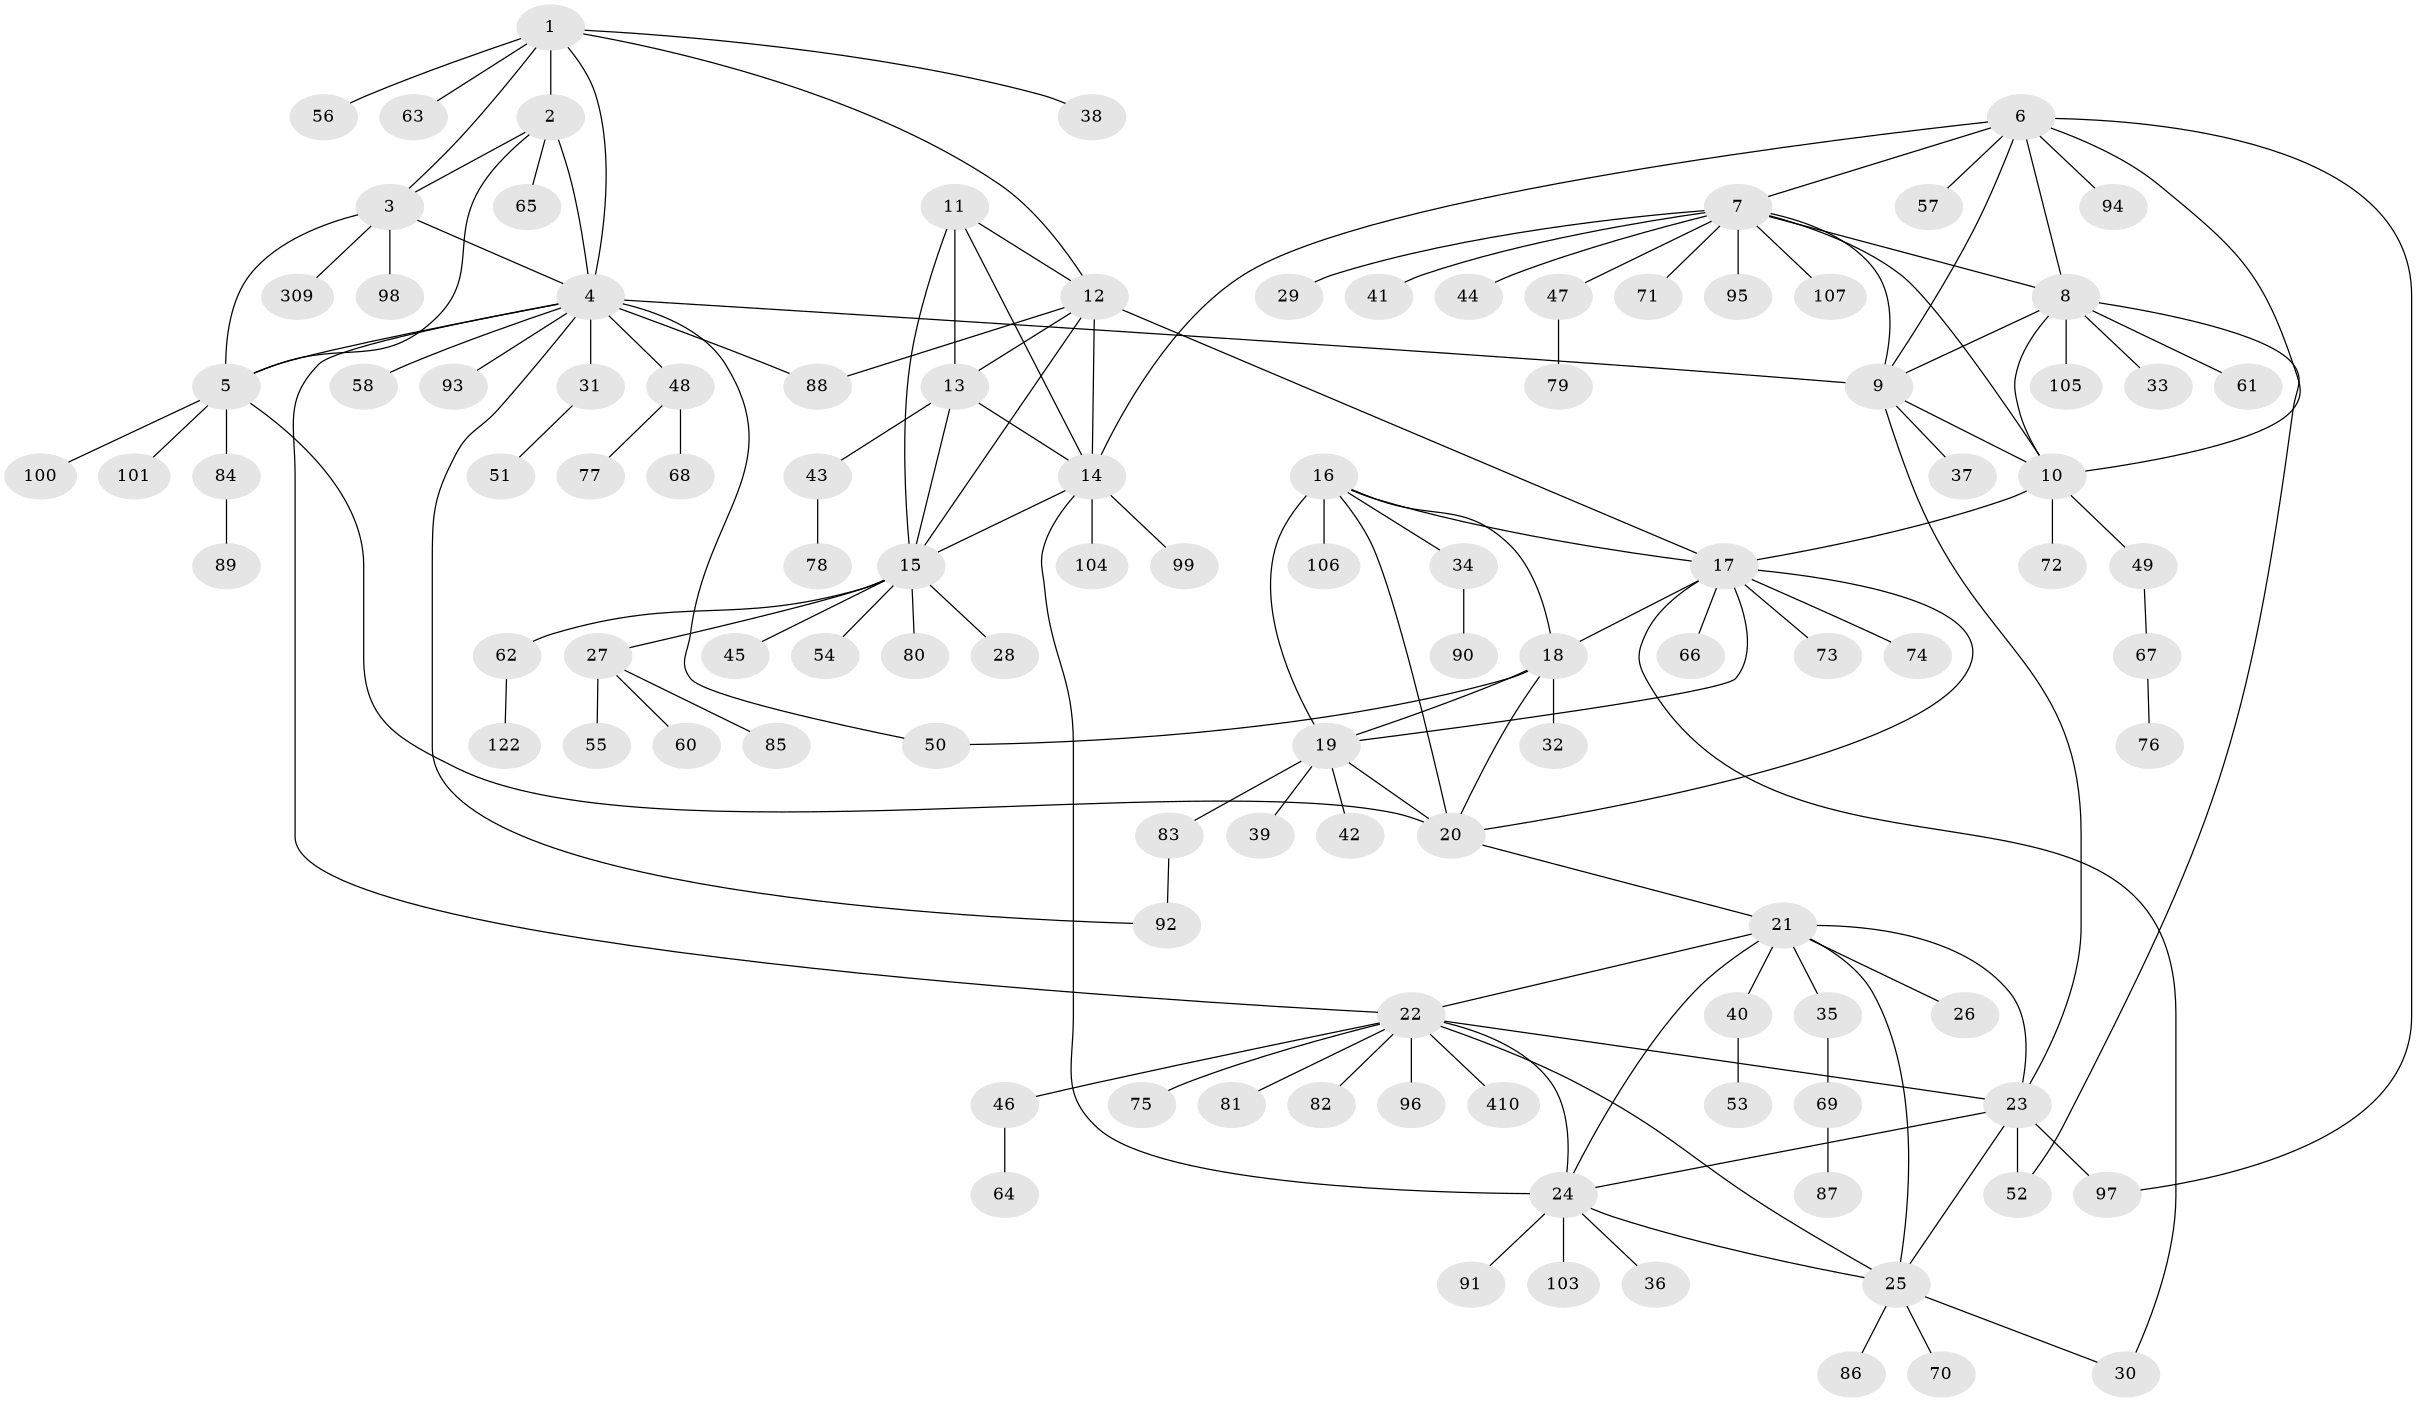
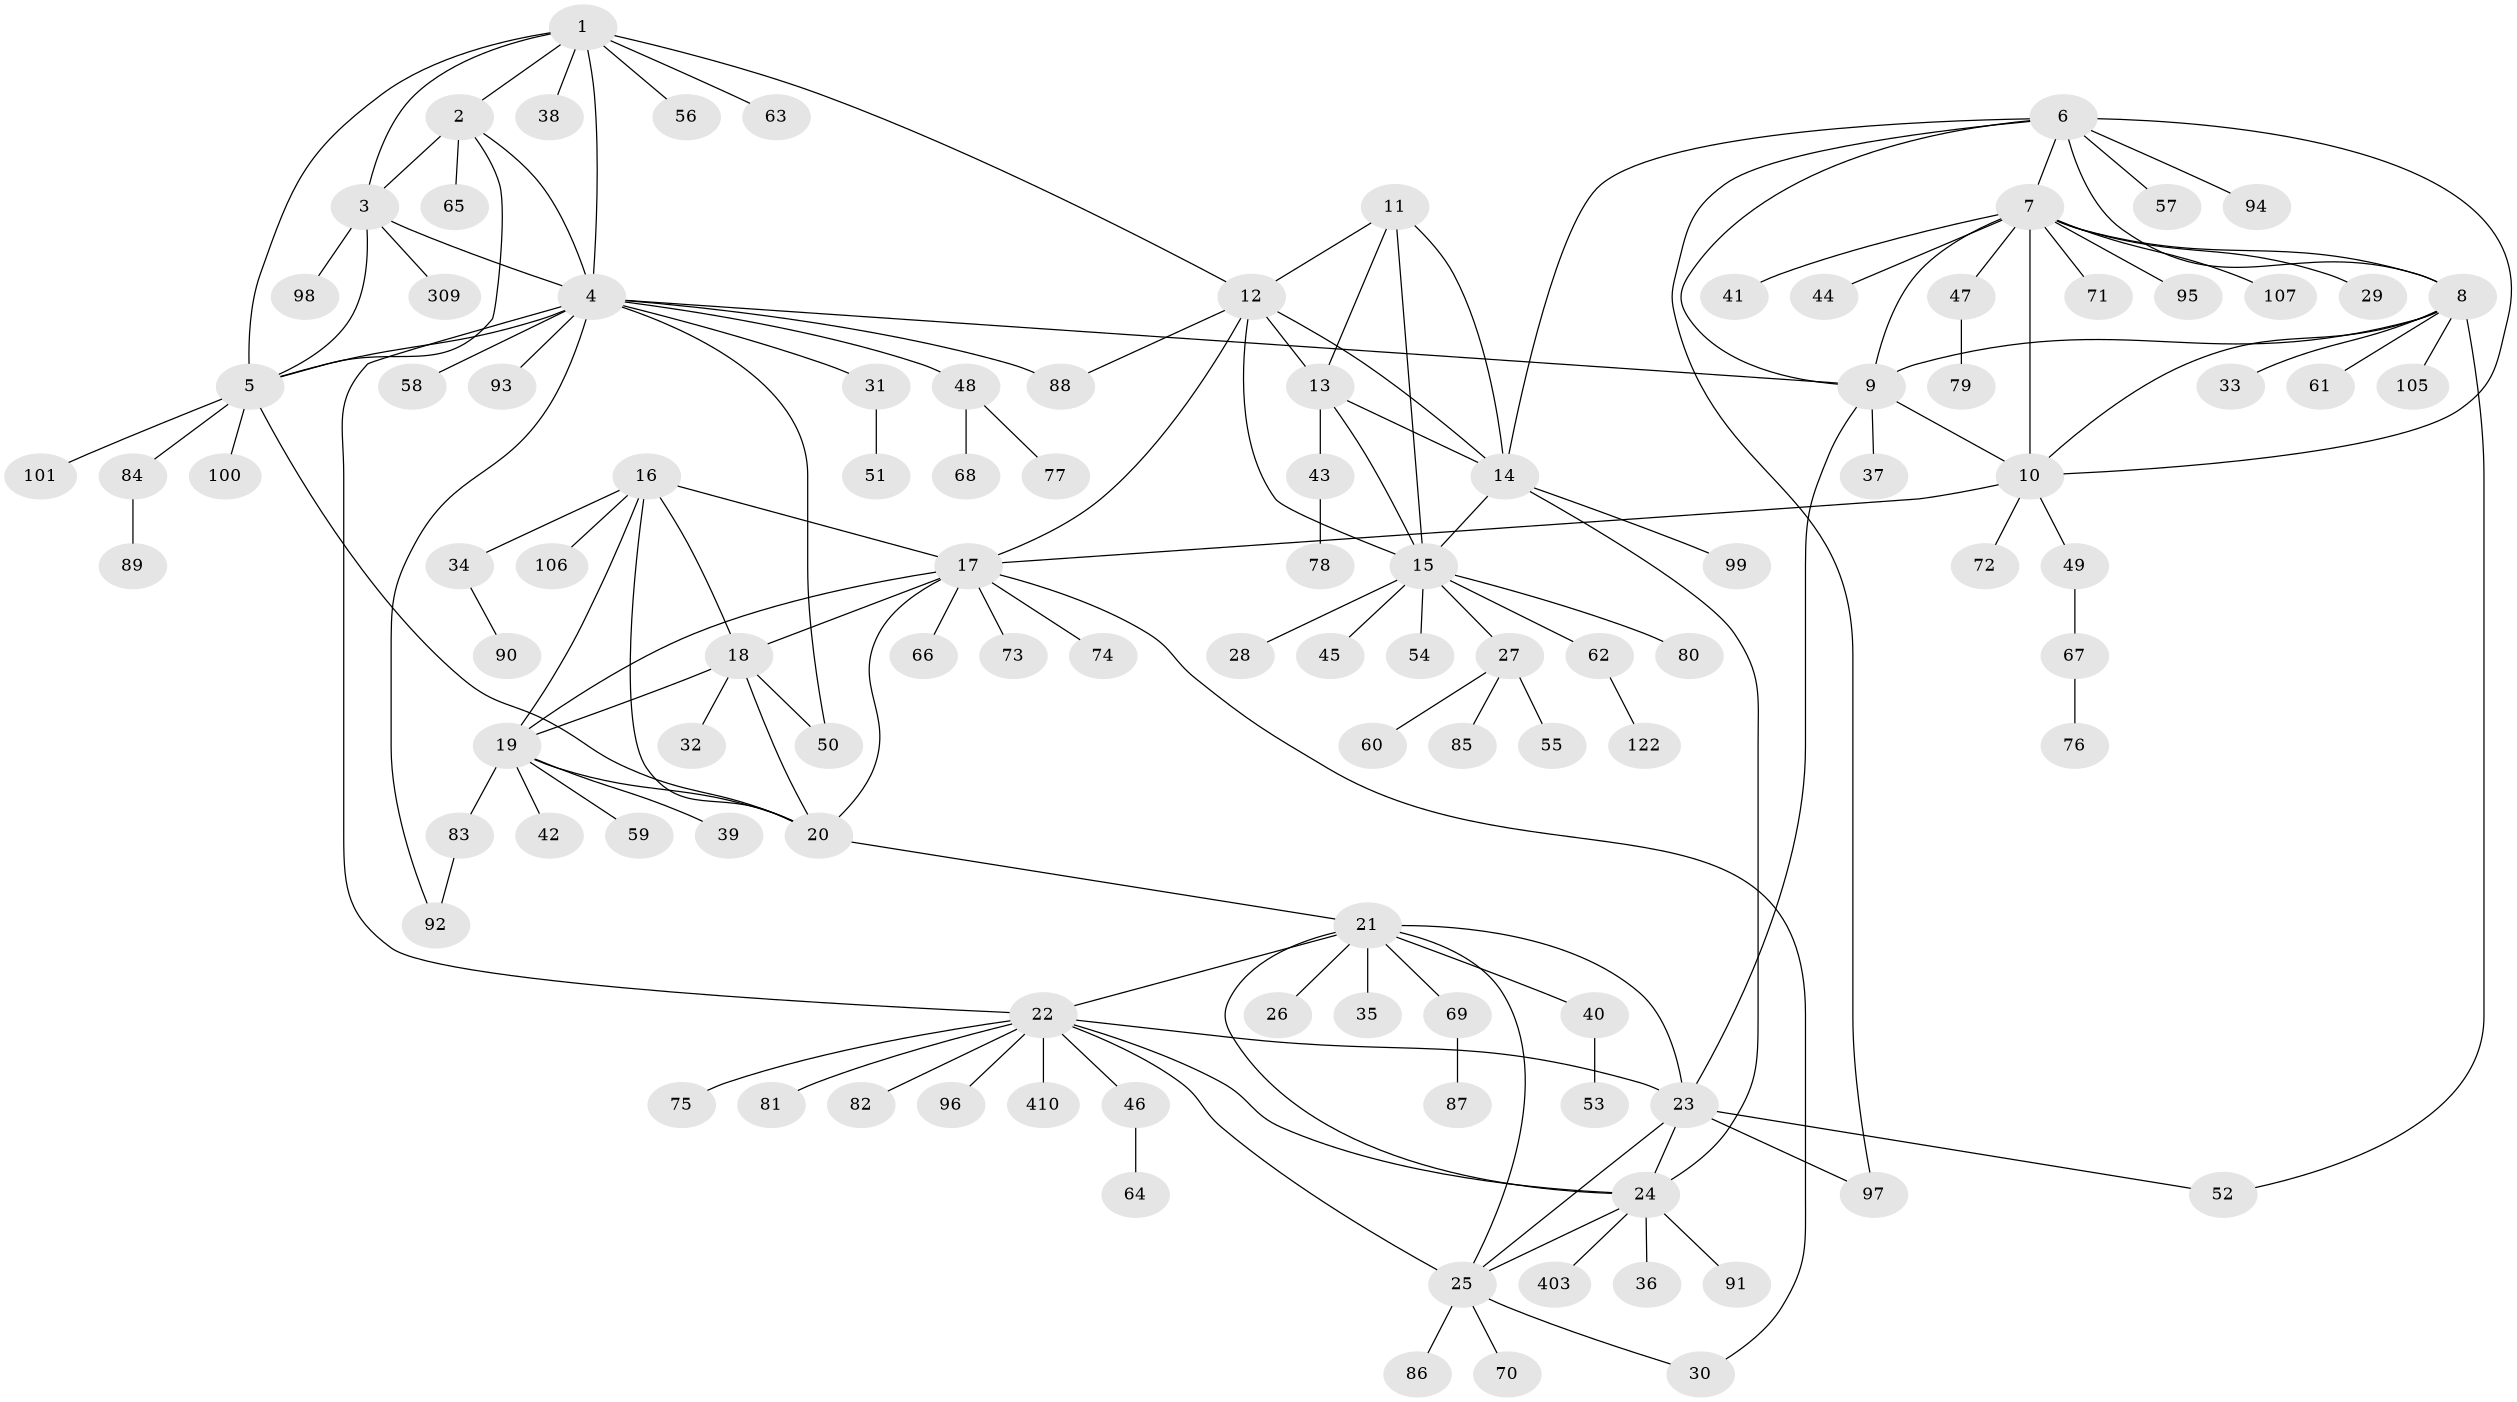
edge "1" -- "5": added
node "104": removed
node "59": added
edge "35" -- "69": now "21" -- "69"
node "103": label "103" -> "403"
